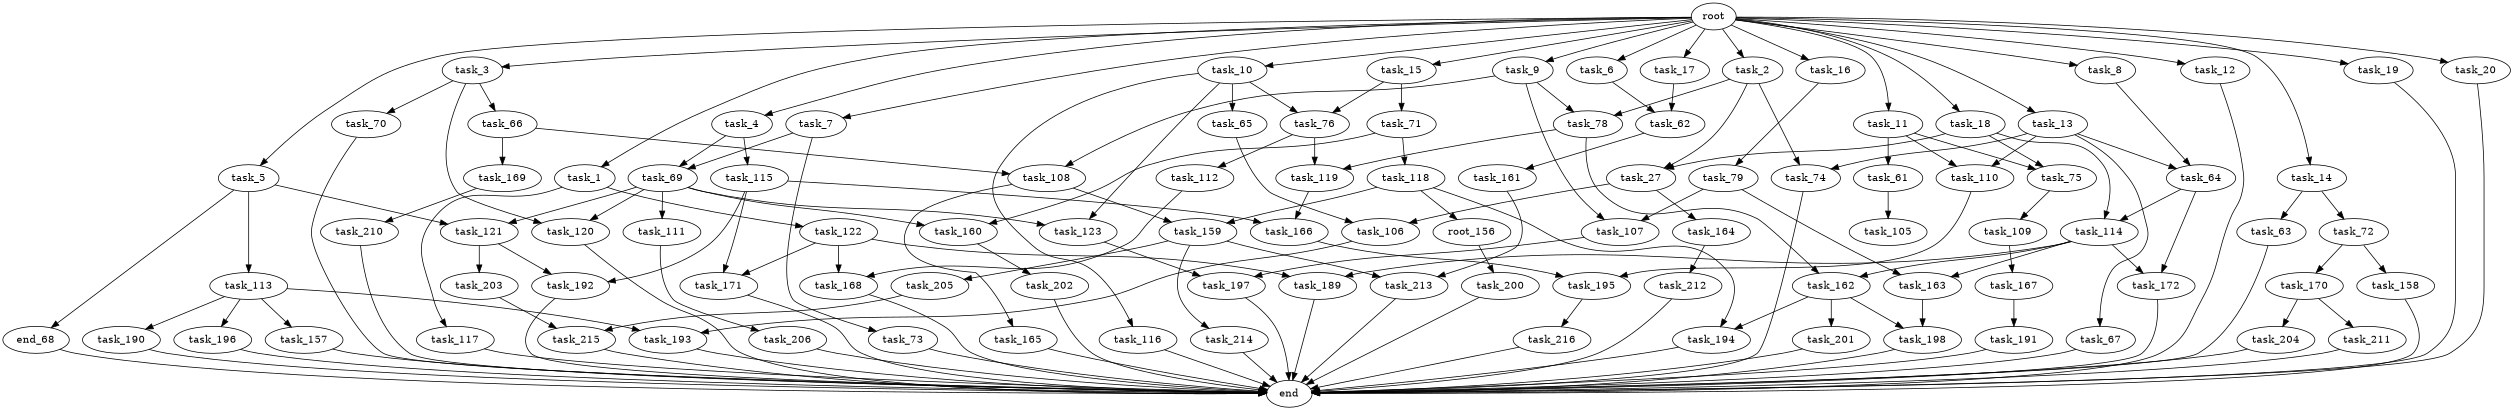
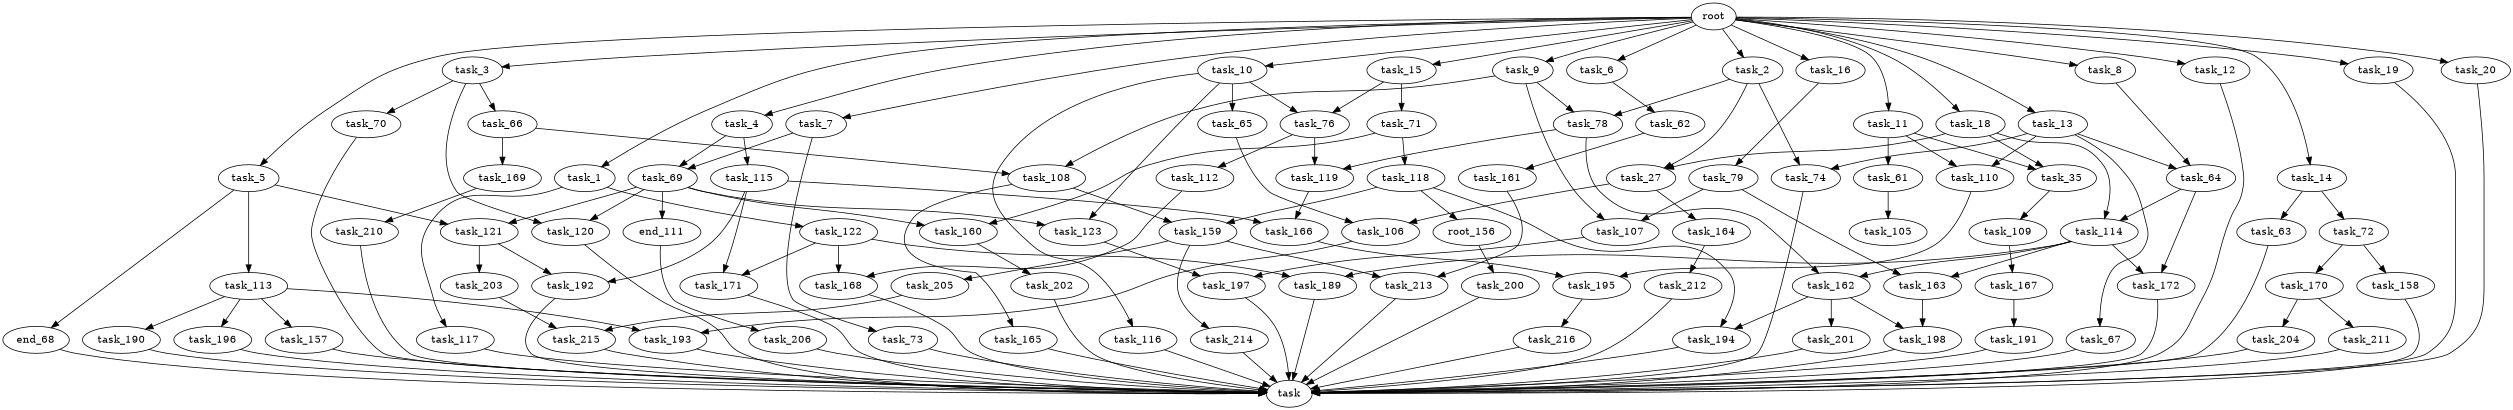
node "task_17": removed
node "task_75": label "task_75" -> "task_35"
node "task_111": label "task_111" -> "end_111"
node "end": label "end" -> "task"
